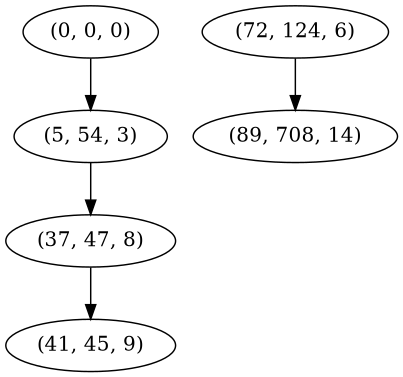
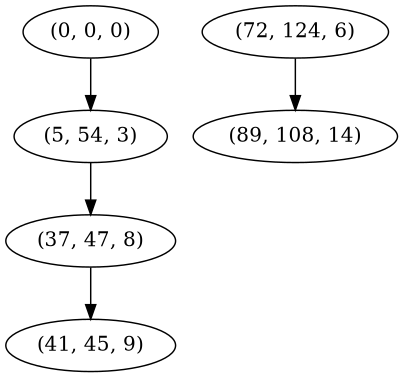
node "(89, 708, 14)": label "(89, 708, 14)" -> "(89, 108, 14)"
